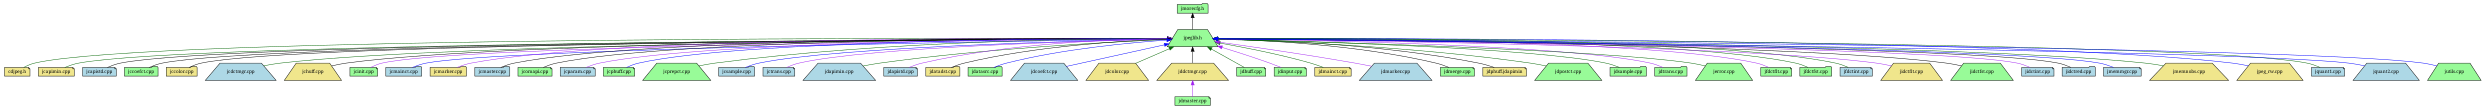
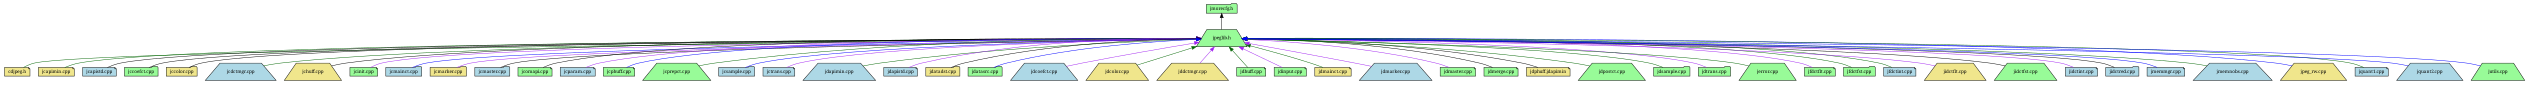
edge "jdcoefct.cpp" -> "jpeglib.h": color blue -> purple
edge "jddctmgr.cpp" -> "jpeglib.h": color black -> purple
node "jmemnobs.cpp": fillcolor khaki -> lightblue
edge "jdmaster.cpp" -> "jddctmgr.cpp": now "jdmaster.cpp" -> "jpeglib.h"
